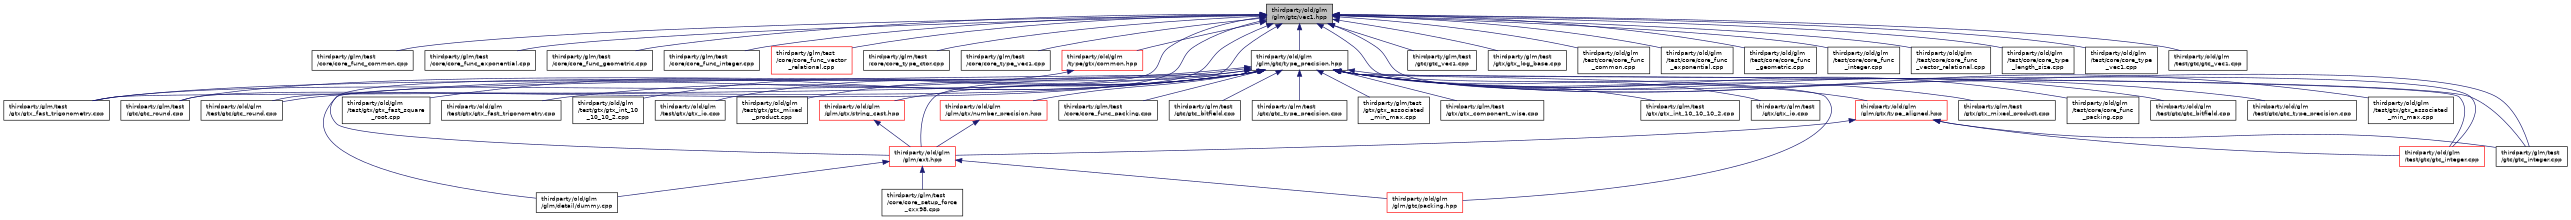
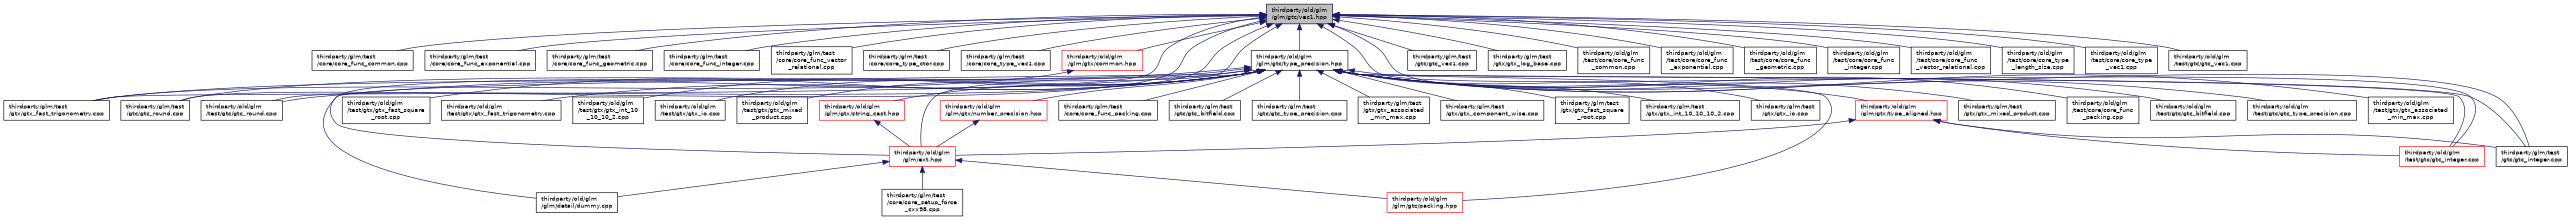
node "thirdparty/glm/test /core/core_func_vector _relational.cpp": color red -> black
node "thirdparty/old/glm /type/gtx/common.hpp": label "thirdparty/old/glm /type/gtx/common.hpp" -> "thirdparty/old/glm /glm/gtx/common.hpp"
node "thirdparty/glm/test /gtx/gtx_fast_square _root.cpp": added
